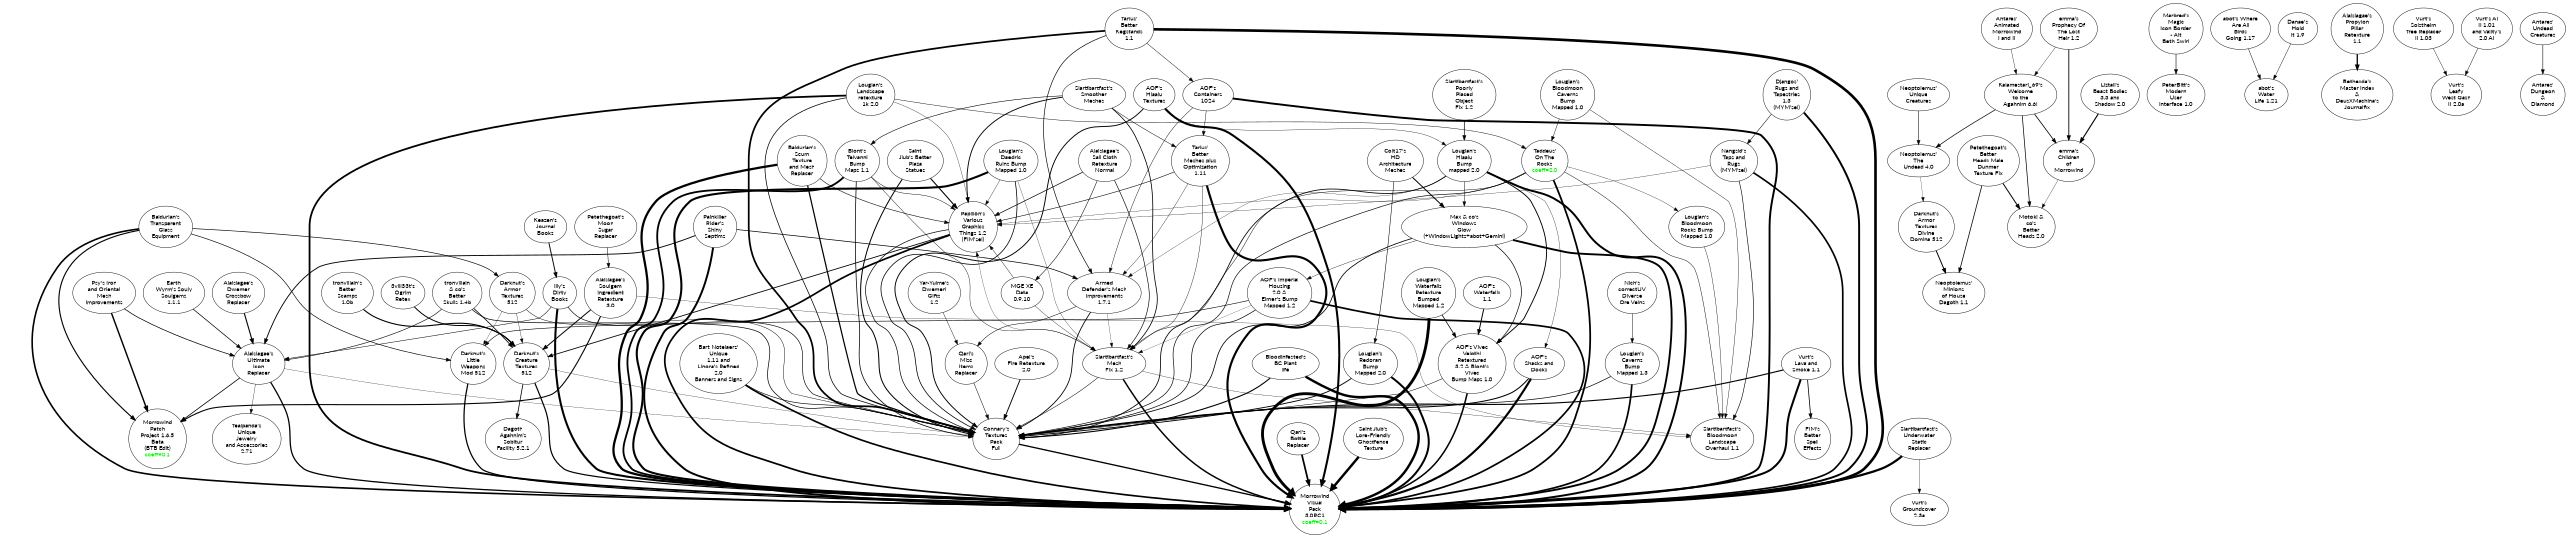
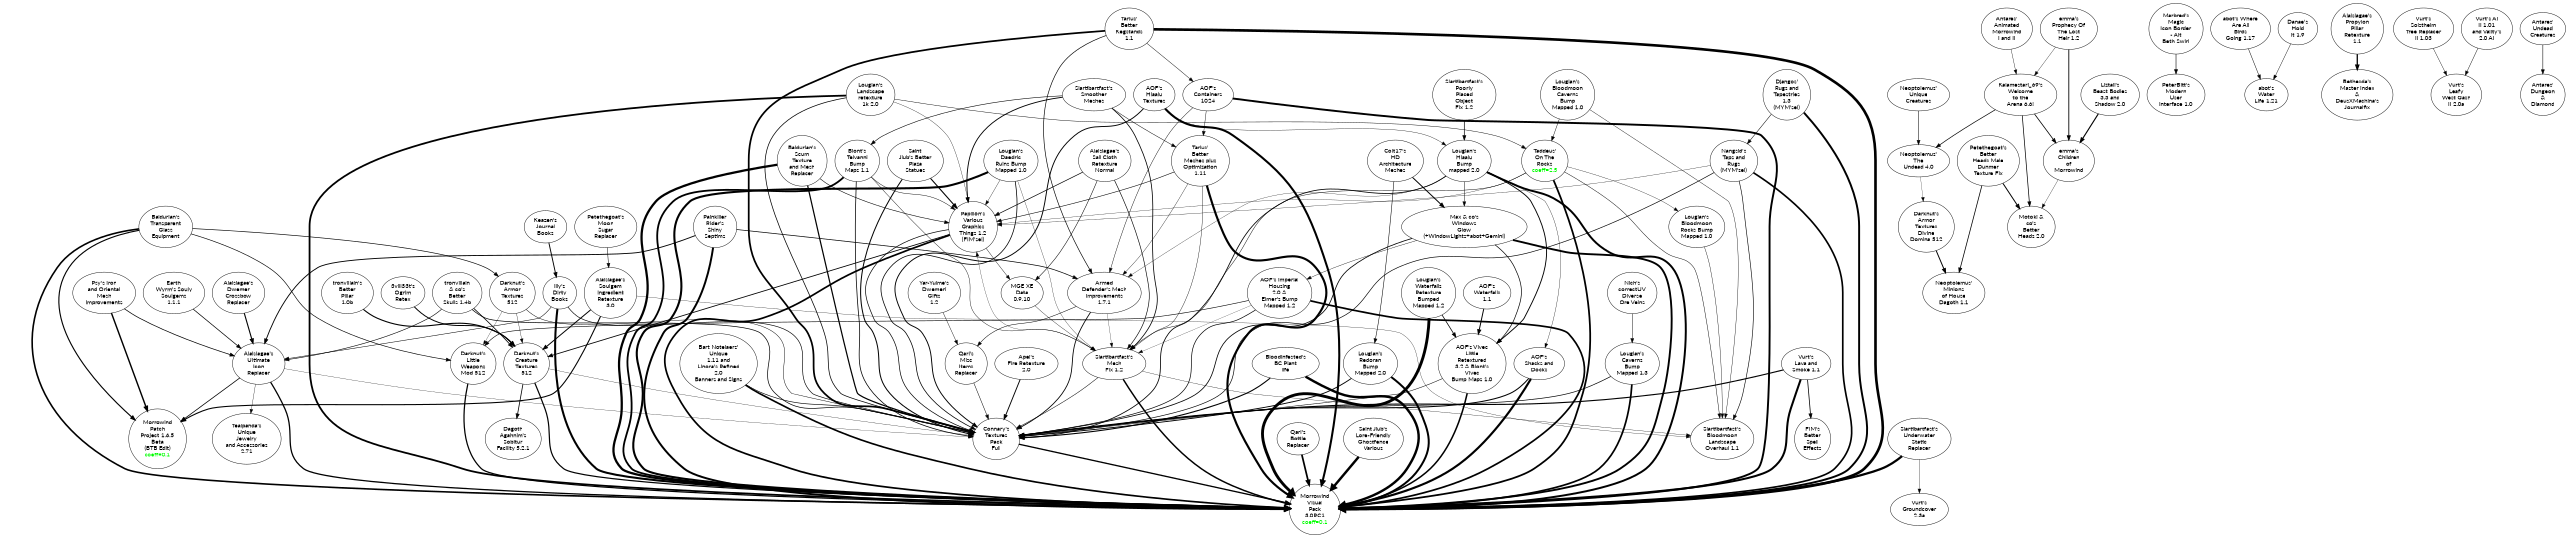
node "Kalamestari_69's": text "Agahnim 6.6!" -> "Arena 6.6!"
node "Taddeus'": text "coeff=2.0" -> "coeff=2.5"
edge "MGE XE" -> "Papill6n's": reversed
edge "Taddeus'" -> "Connary's": now "Nangsid's" -> "Connary's"
node "tronvillain's": text "Scamps" -> "Pillar"
node "AOF's Vivec": text "Velothi" -> "Little"
node "Saint Jiub's": text "Texture" -> "Various"
